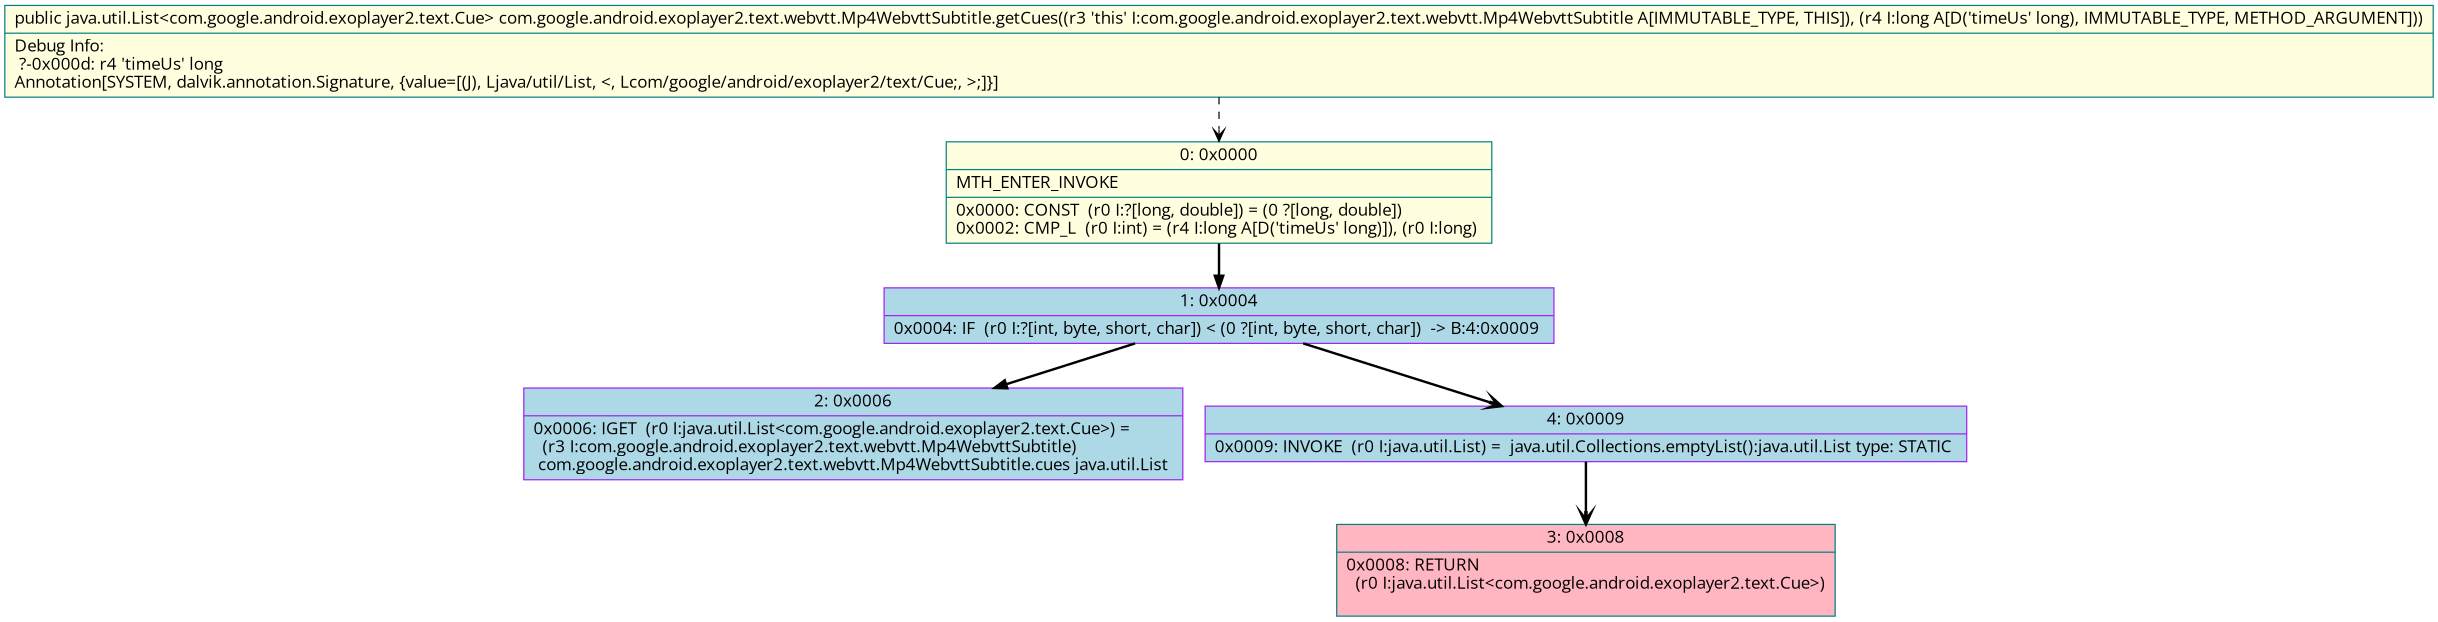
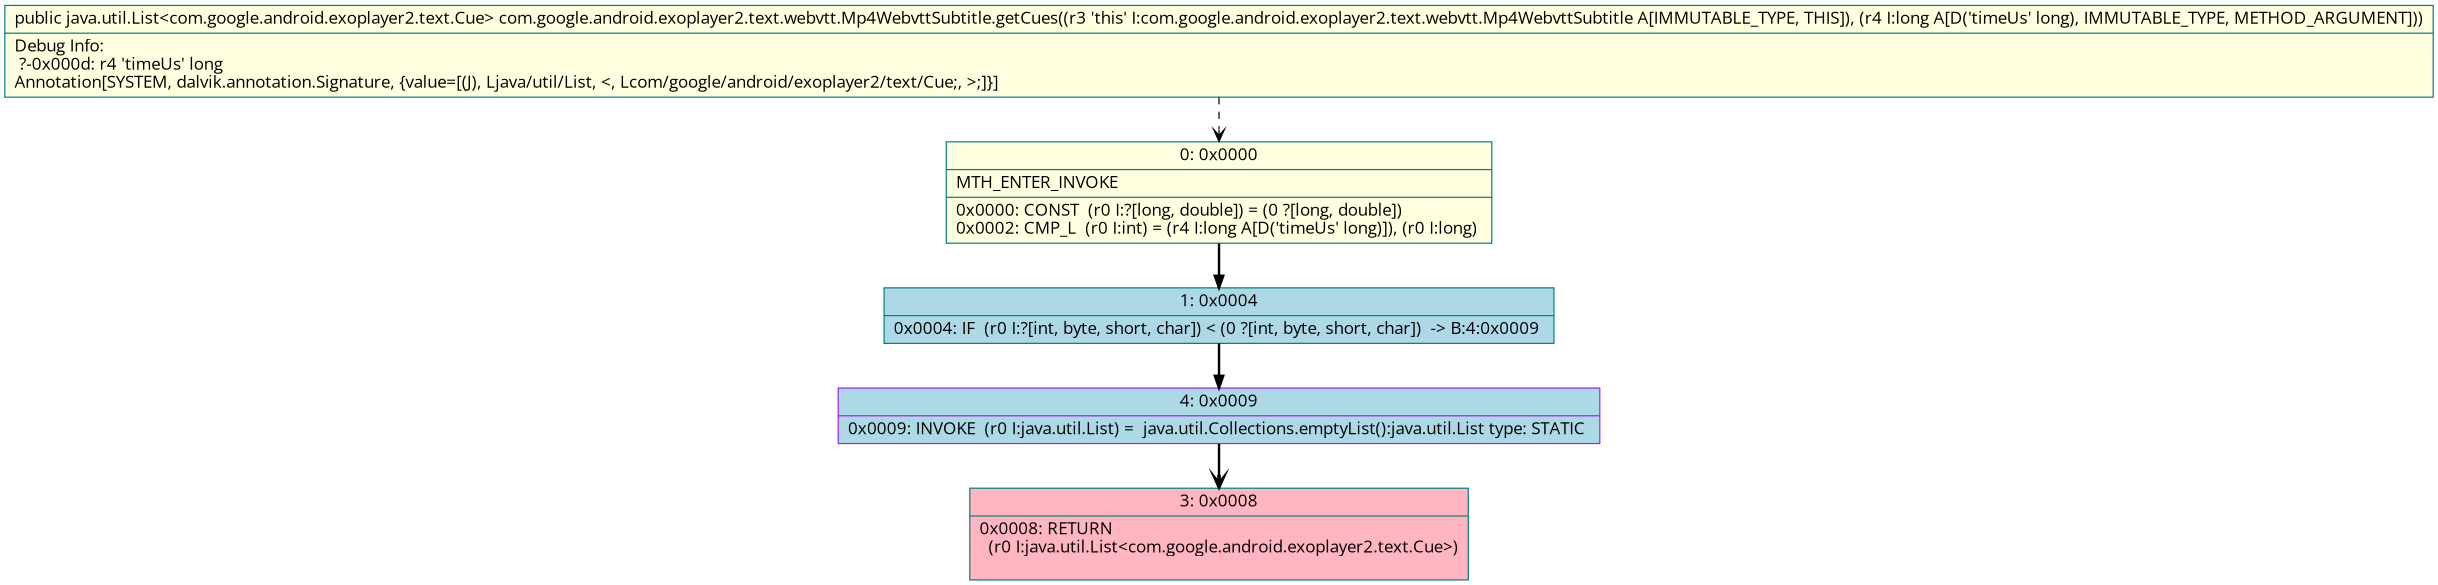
node "1: 0x0004": color purple -> teal
edge "1: 0x0004" -> "4: 0x0009": arrowhead vee -> normal
node "2: 0x0006": removed
